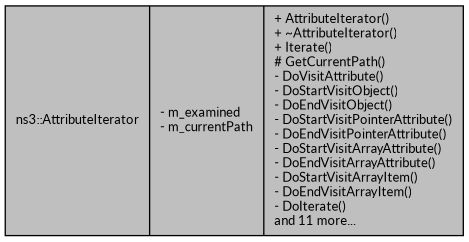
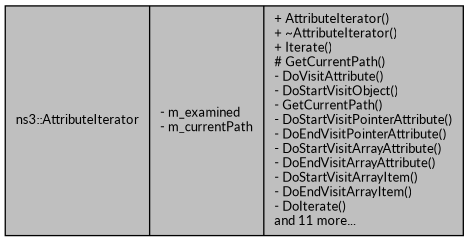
node "ns3::AttributeIterator": text "- DoEndVisitObject()" -> "- GetCurrentPath()"
